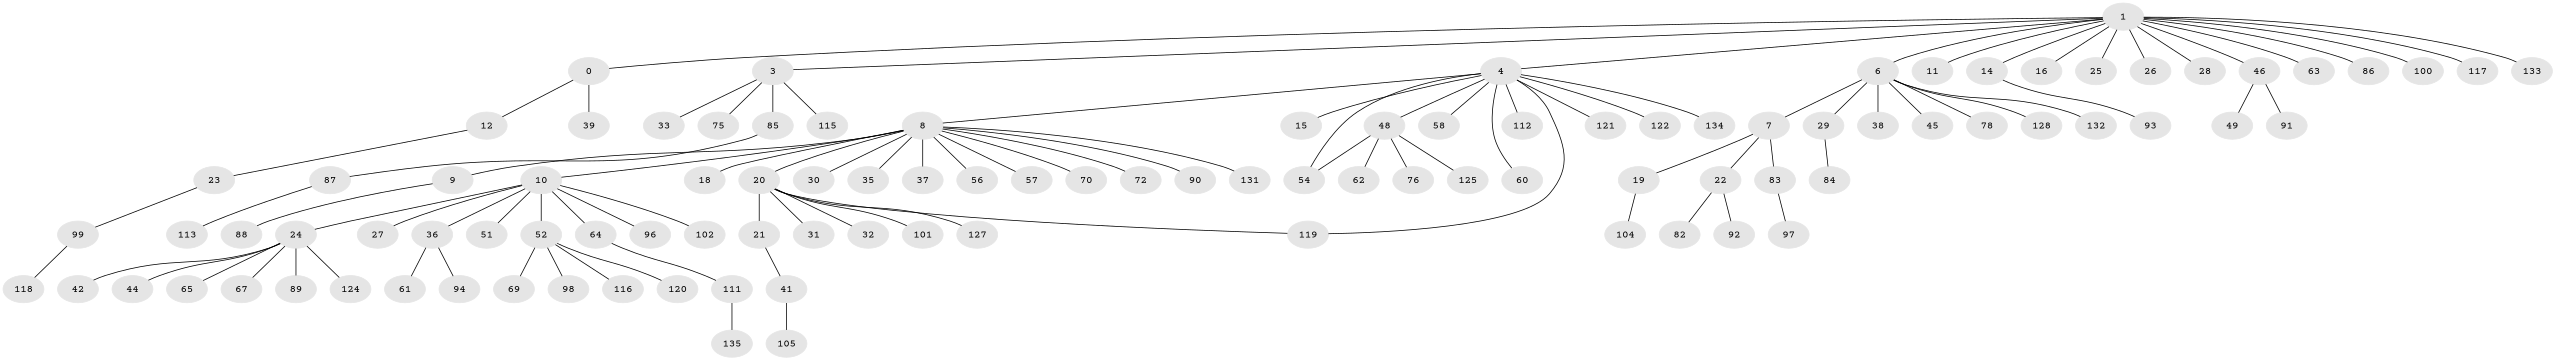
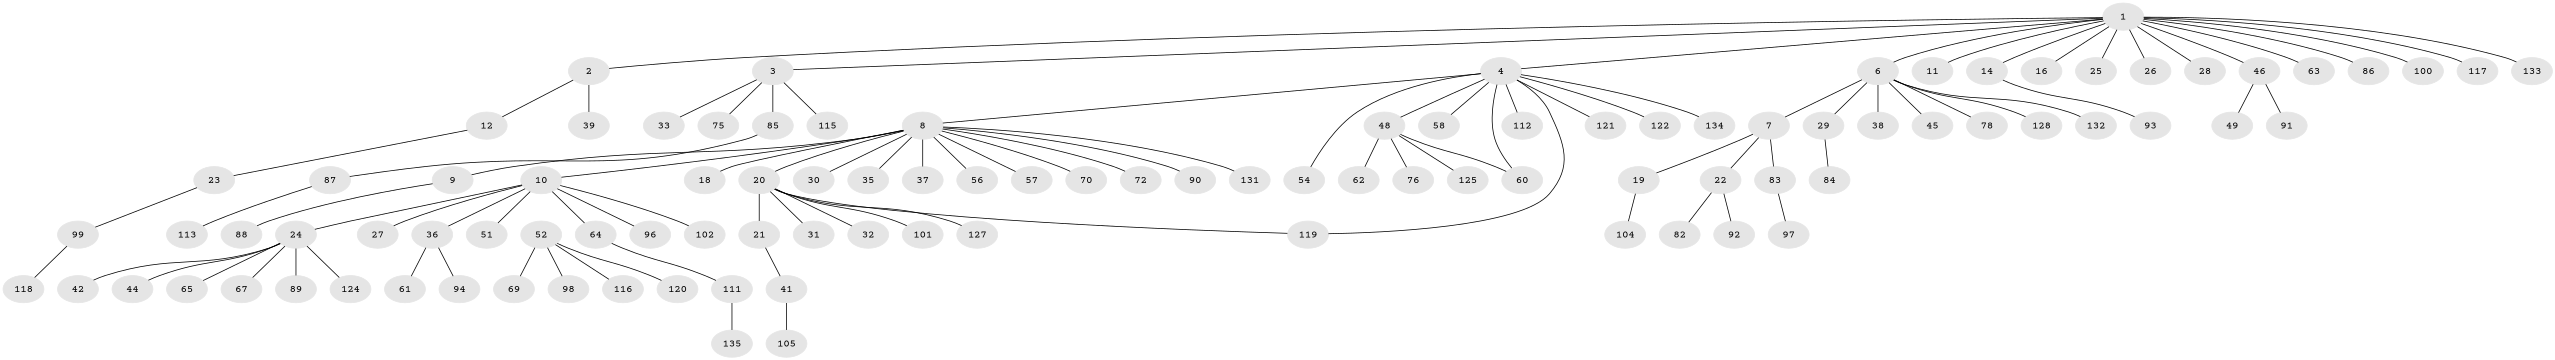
node "0": label "0" -> "2"
node "15": removed
edge "48" -- "54": now "48" -- "60"
edge "10" -- "52": removed
